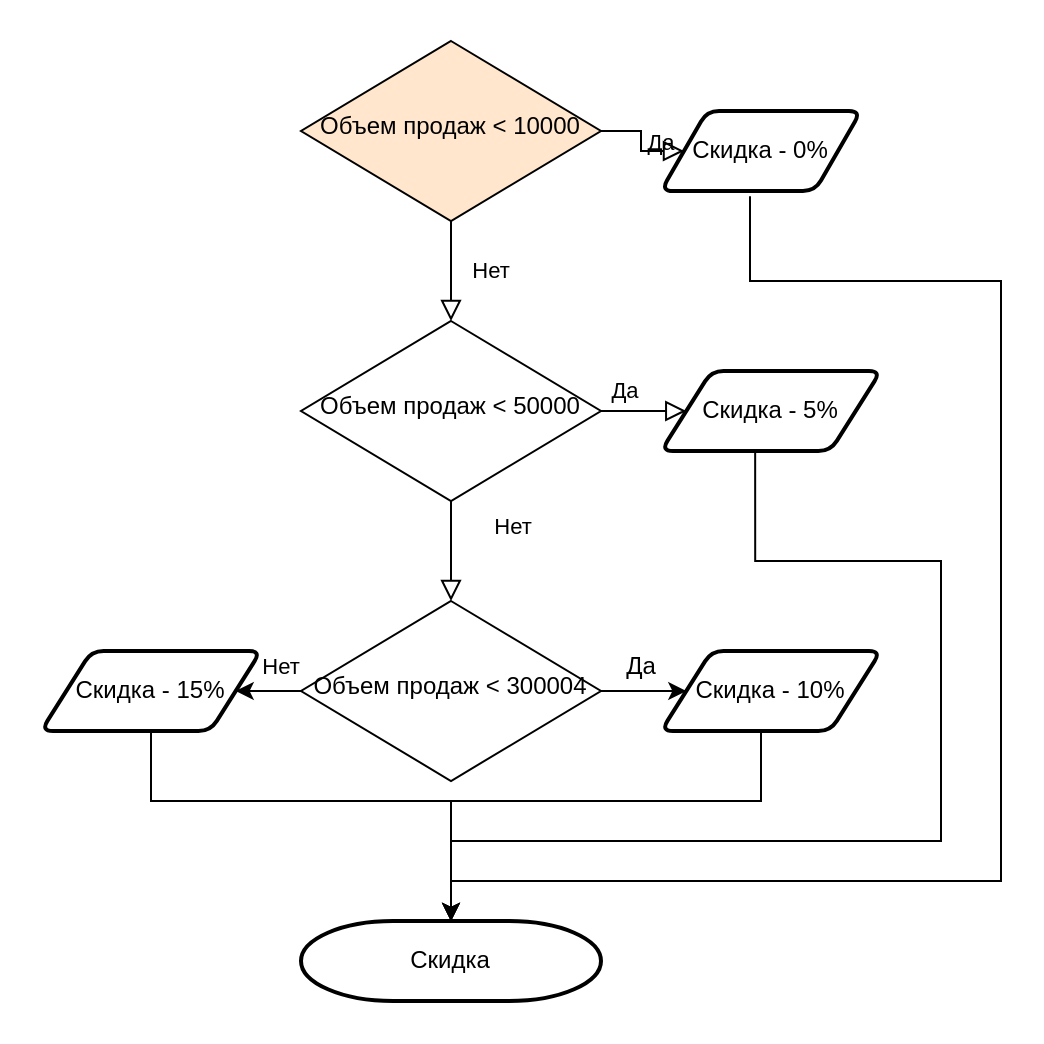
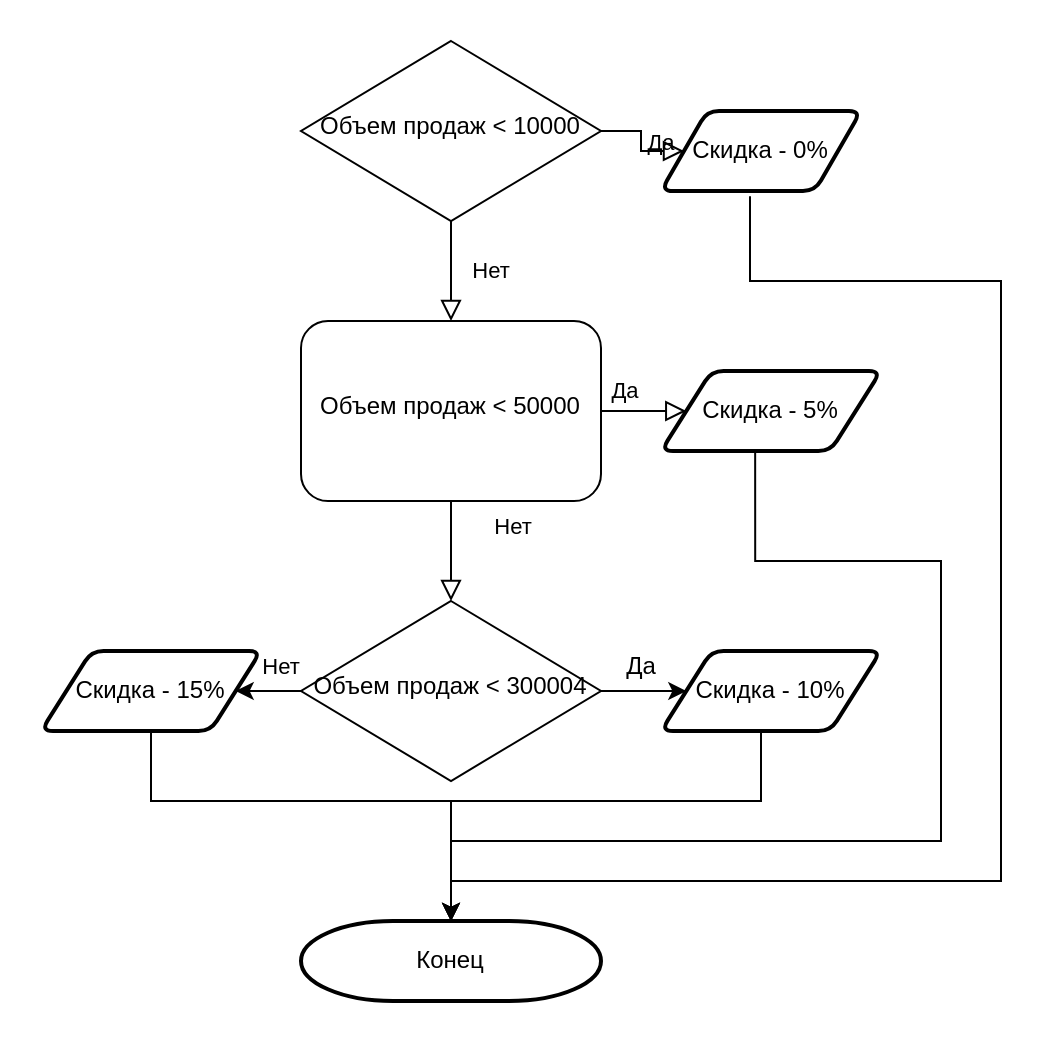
node "Объем продаж < 10000": fillcolor #ffe6cc -> #ffffff
node "Объем продаж < 50000": shape diamond -> rounded rectangle
node "Скидка": label "Скидка" -> "Конец"
